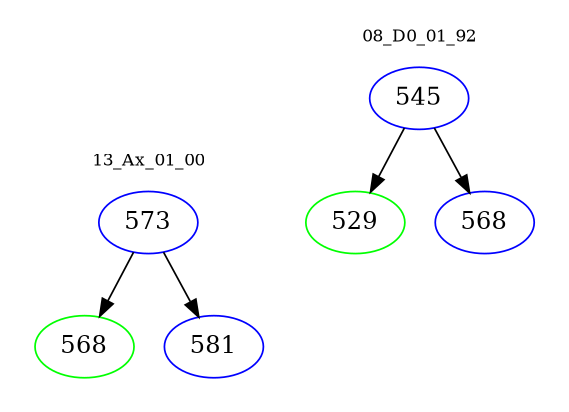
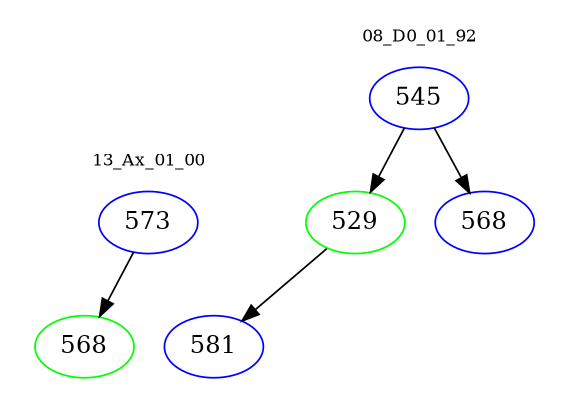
edge "573" -> "581": now "529" -> "581"
